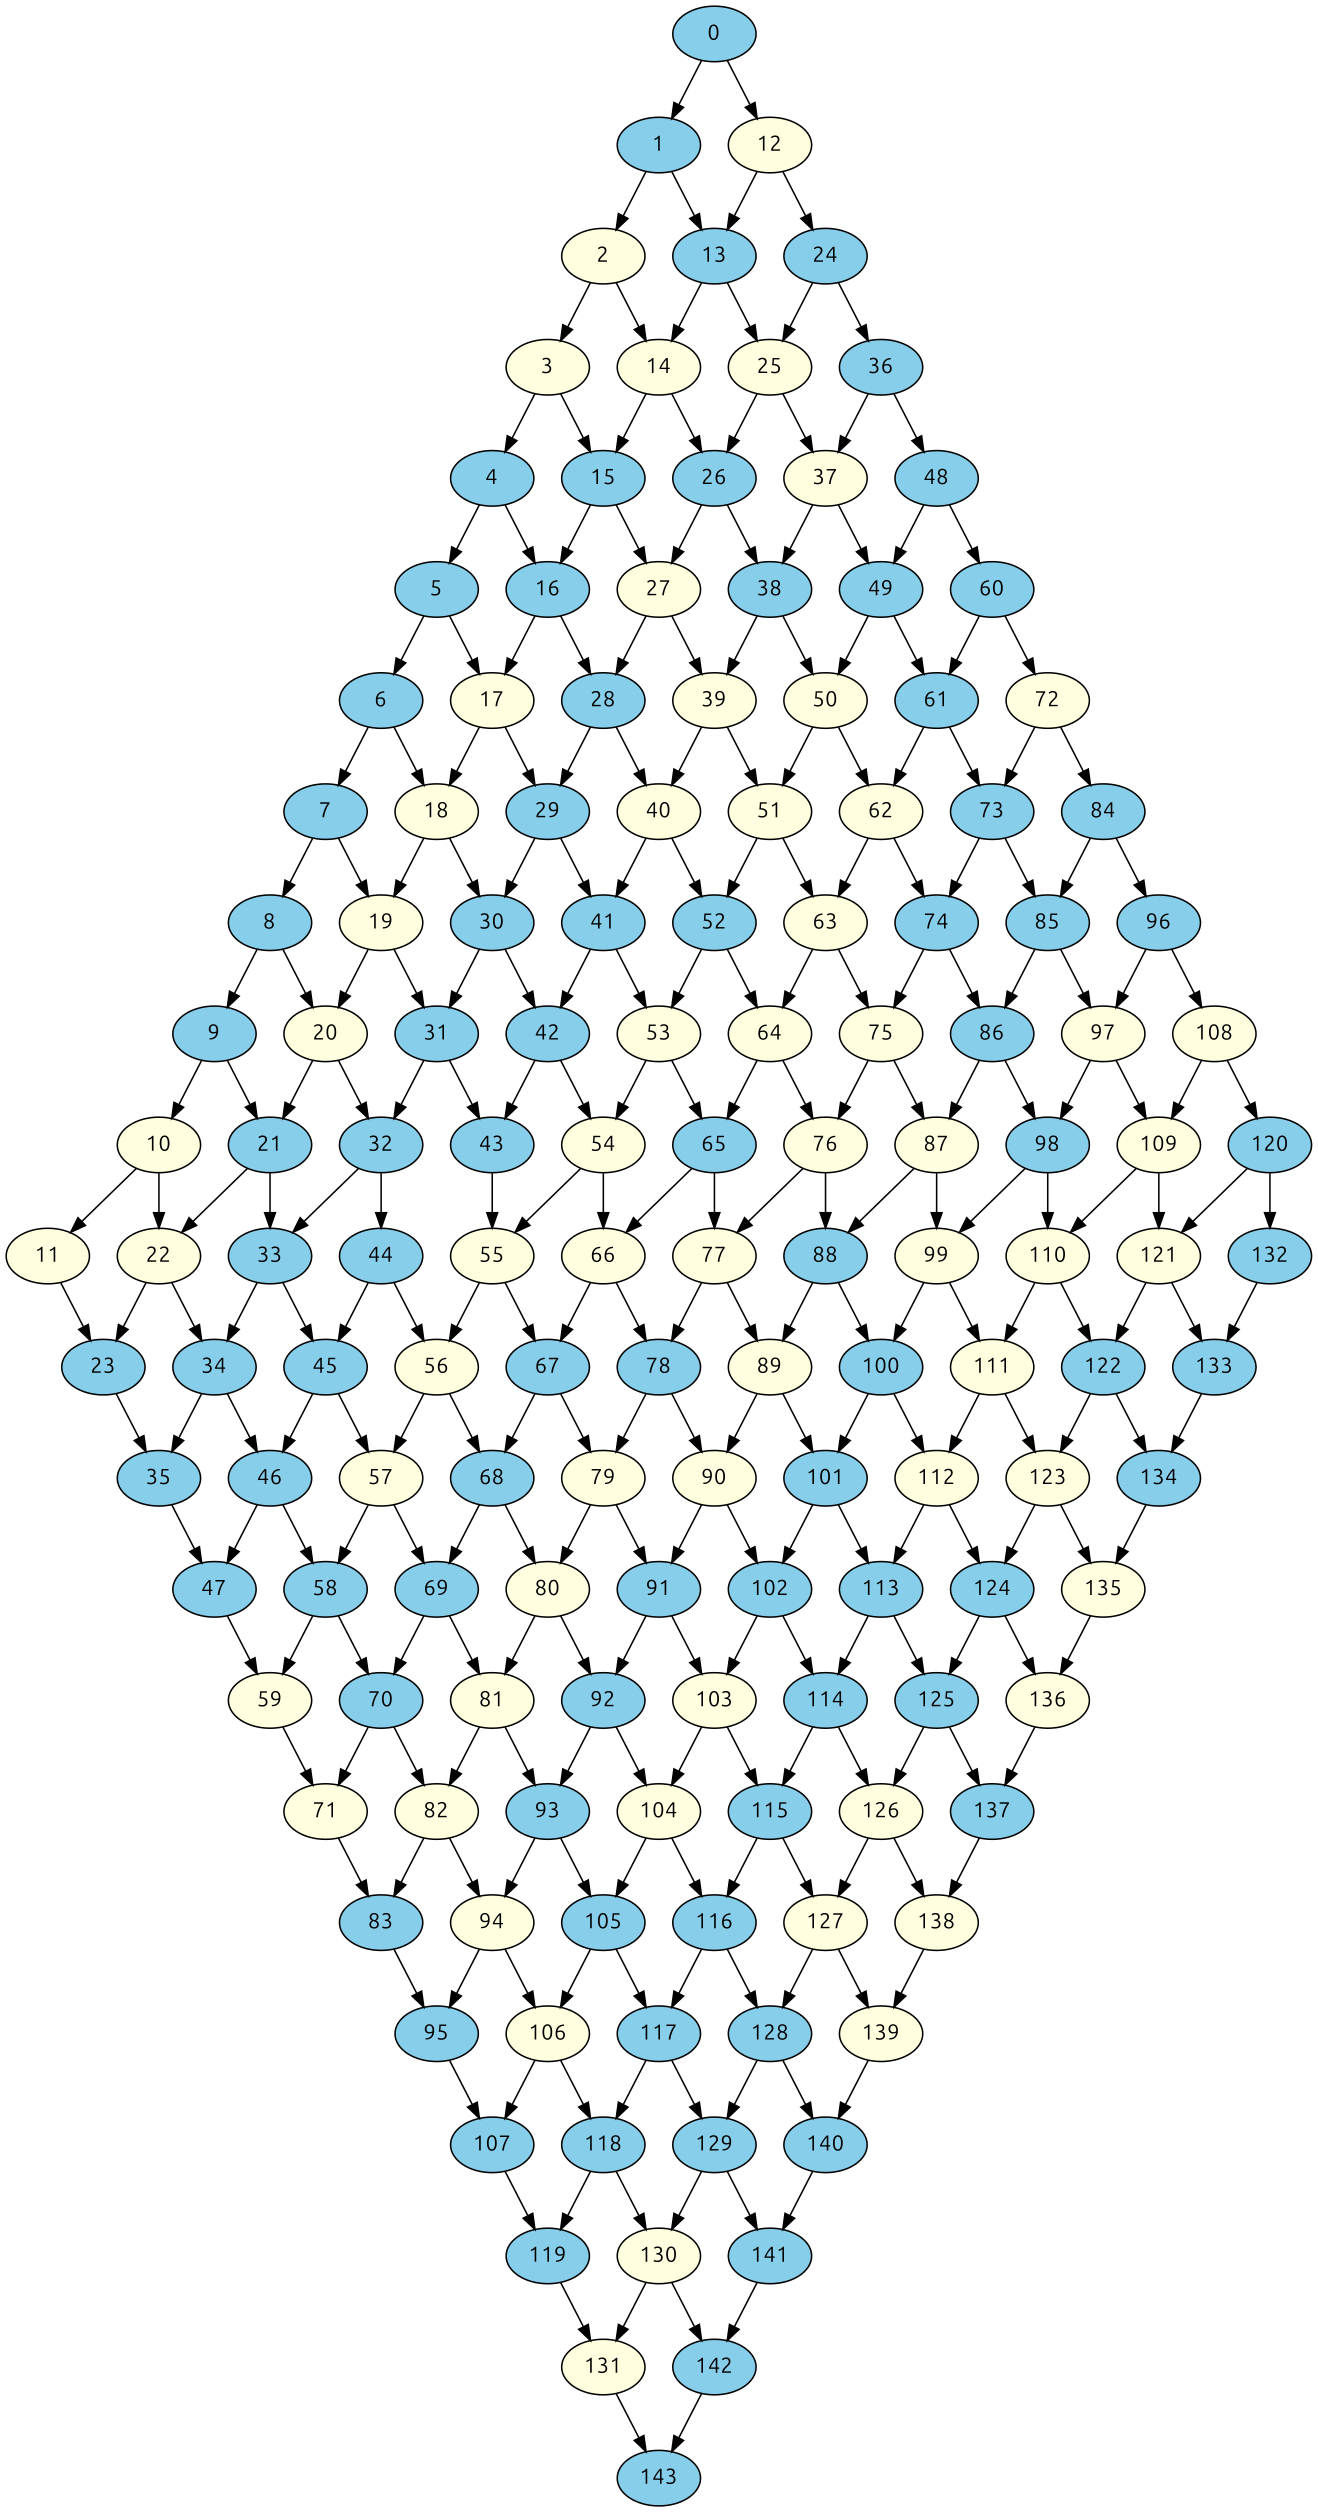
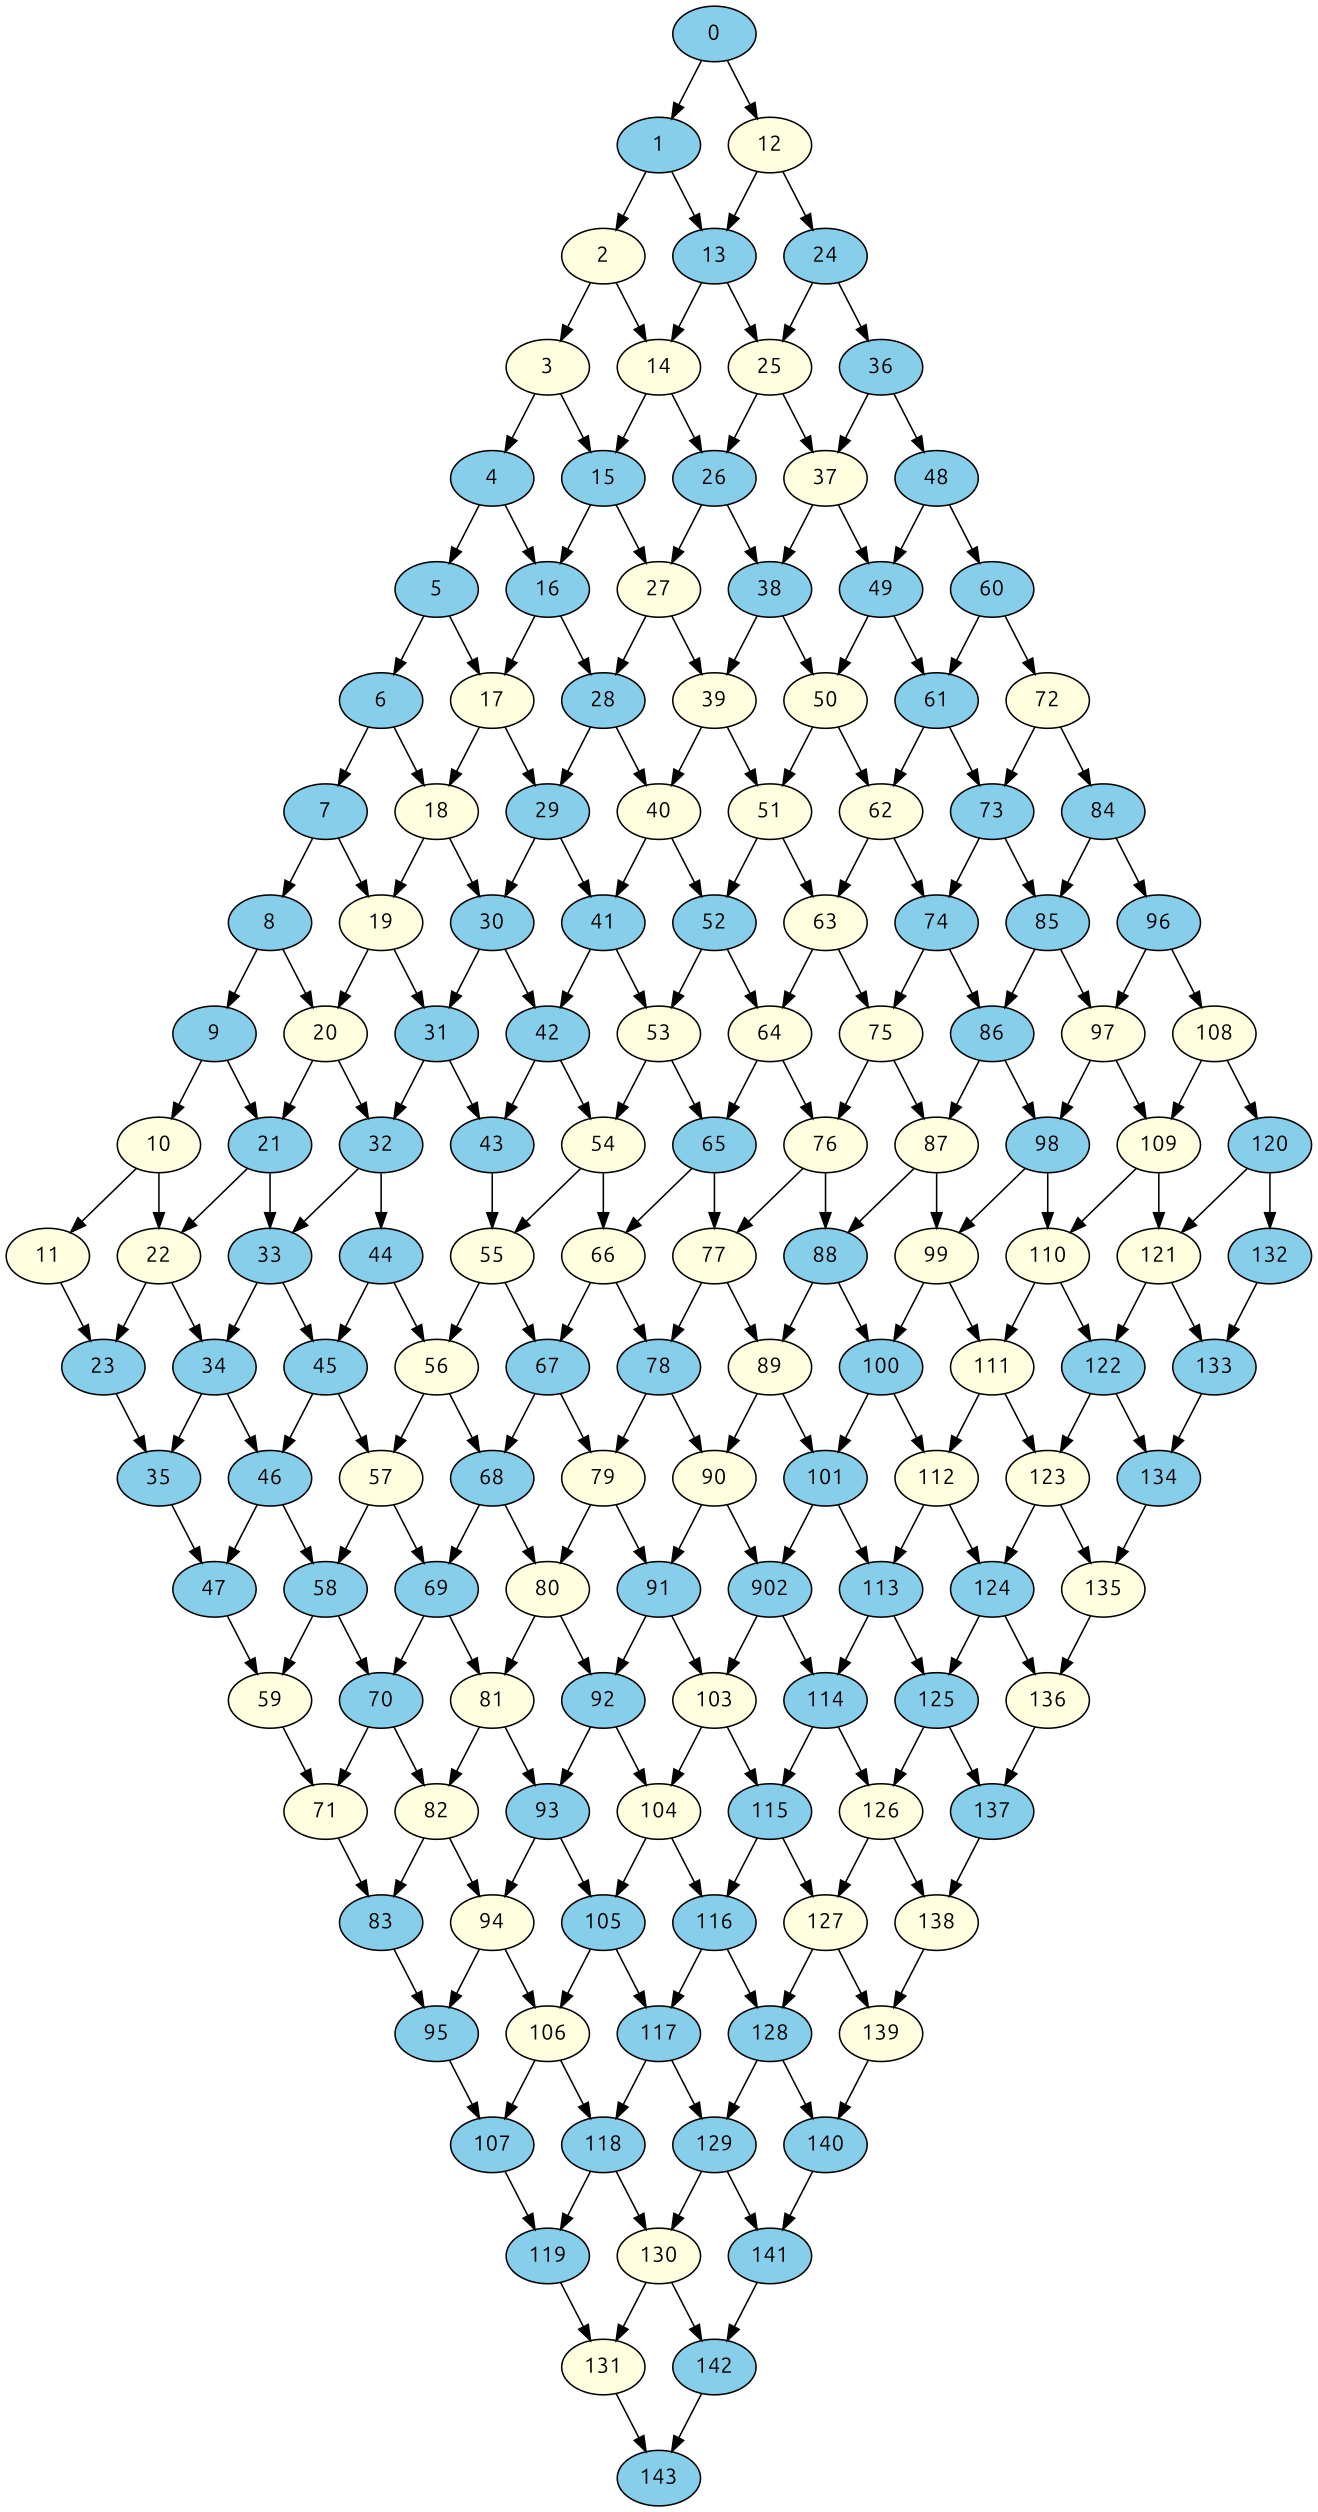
node "102": label "102" -> "902"
